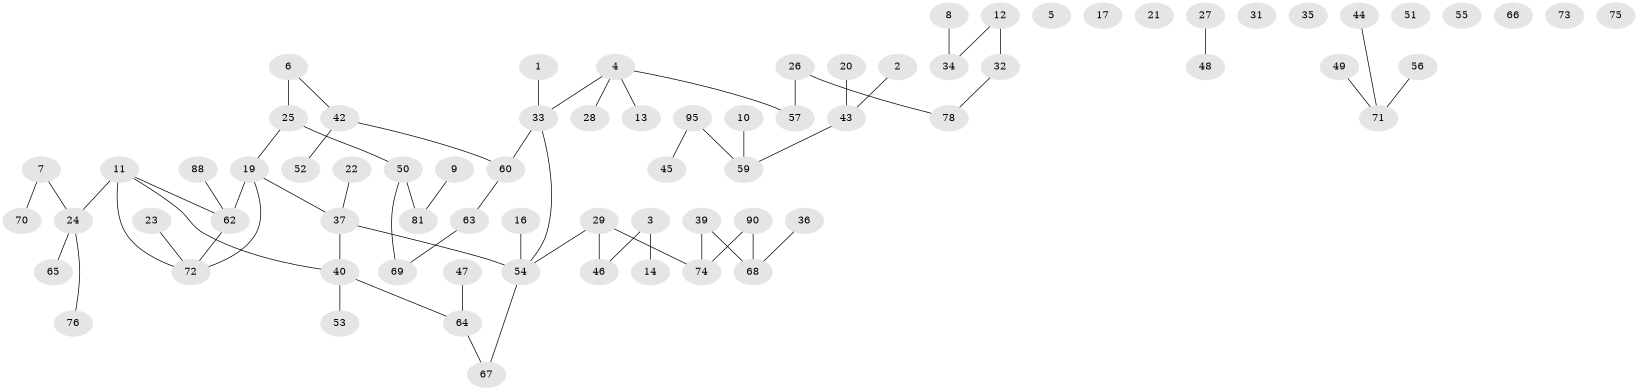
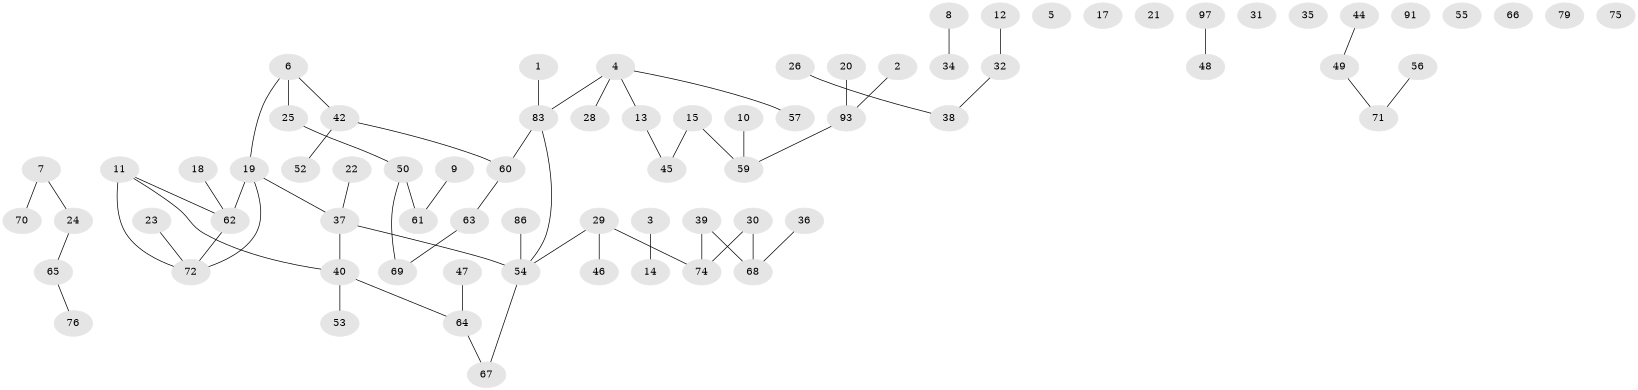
node "27": label "27" -> "97"
node "51": label "51" -> "91"
node "73": label "73" -> "79"
edge "12" -- "34": removed
edge "44" -- "71": now "44" -- "49"
edge "26" -- "57": removed
node "33": label "33" -> "83"
node "95": label "95" -> "15"
node "43": label "43" -> "93"
node "78": label "78" -> "38"
edge "25" -- "19": now "6" -- "19"
edge "13" -- "45": added
node "88": label "88" -> "18"
edge "11" -- "24": removed
node "81": label "81" -> "61"
node "16": label "16" -> "86"
node "90": label "90" -> "30"
edge "3" -- "46": removed
edge "24" -- "76": now "65" -- "76"
